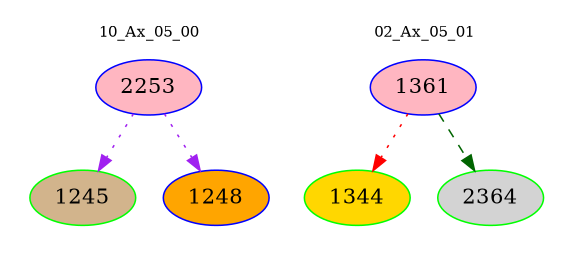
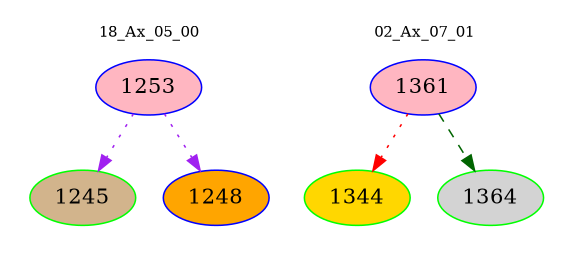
cluster "10_Ax_05_00": label "10_Ax_05_00" -> "18_Ax_05_00"
cluster "02_Ax_05_01": label "02_Ax_05_01" -> "02_Ax_07_01"
node "2253": label "2253" -> "1253"
node "2364": label "2364" -> "1364"
